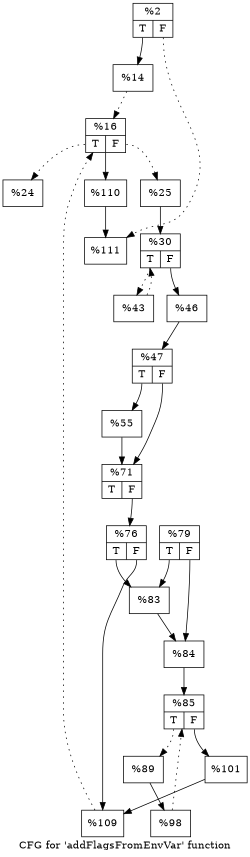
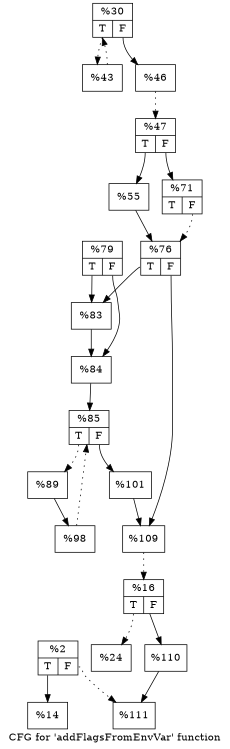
edge "%14" -> "%16": removed
node "%25": removed
edge "%46" -> "%47": style solid -> dotted
edge "%55" -> "%71": now "%55" -> "%76"
edge "%71" -> "%76": style solid -> dotted
